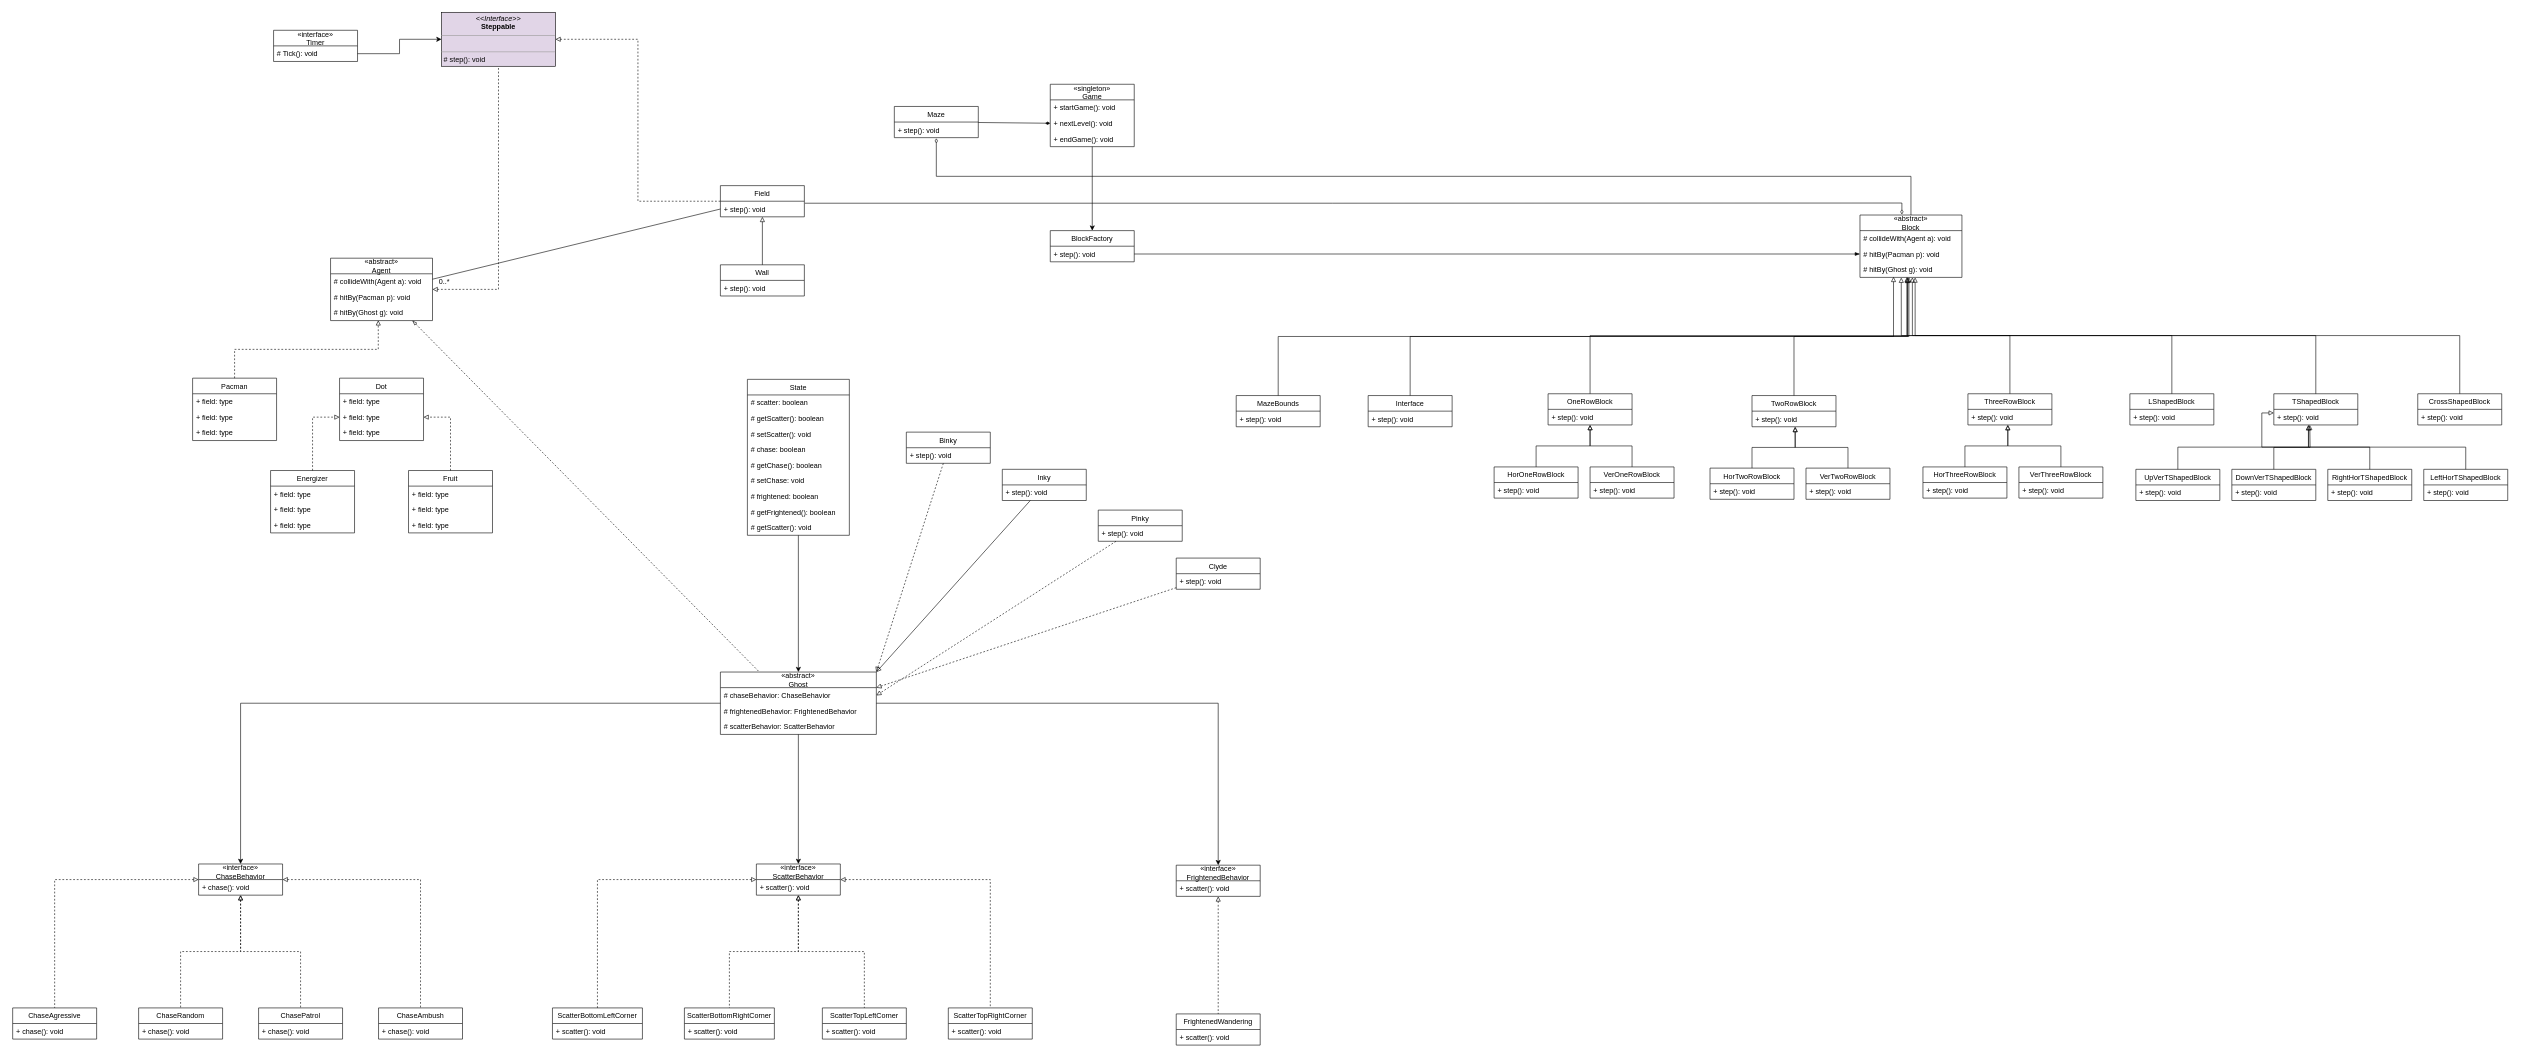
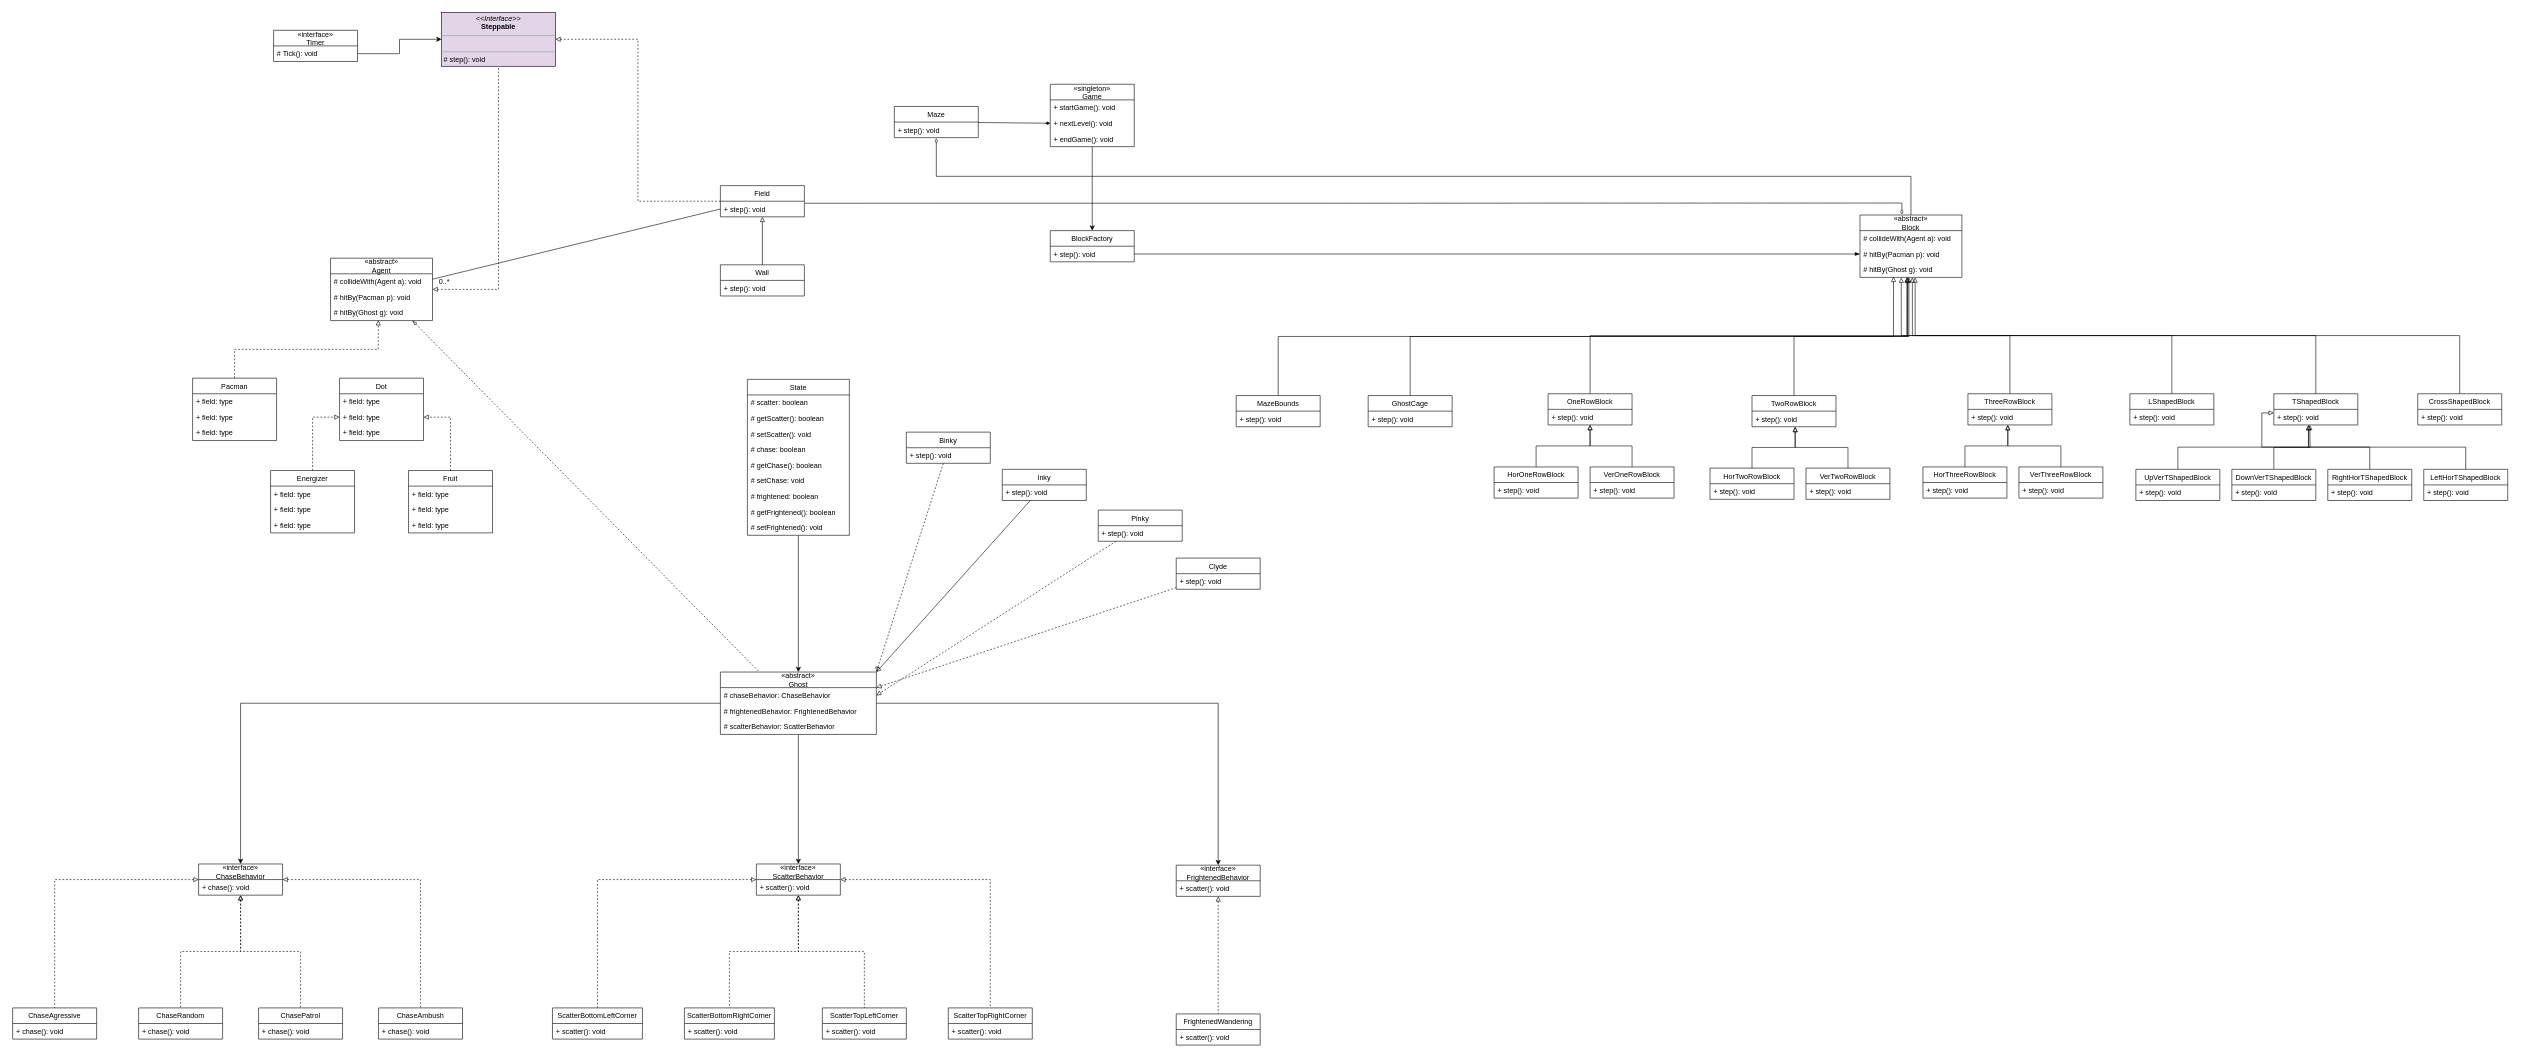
node "Interface": label "Interface" -> "GhostCage"
node "# getScatter(): void": label "# getScatter(): void" -> "# setFrightened(): void"
